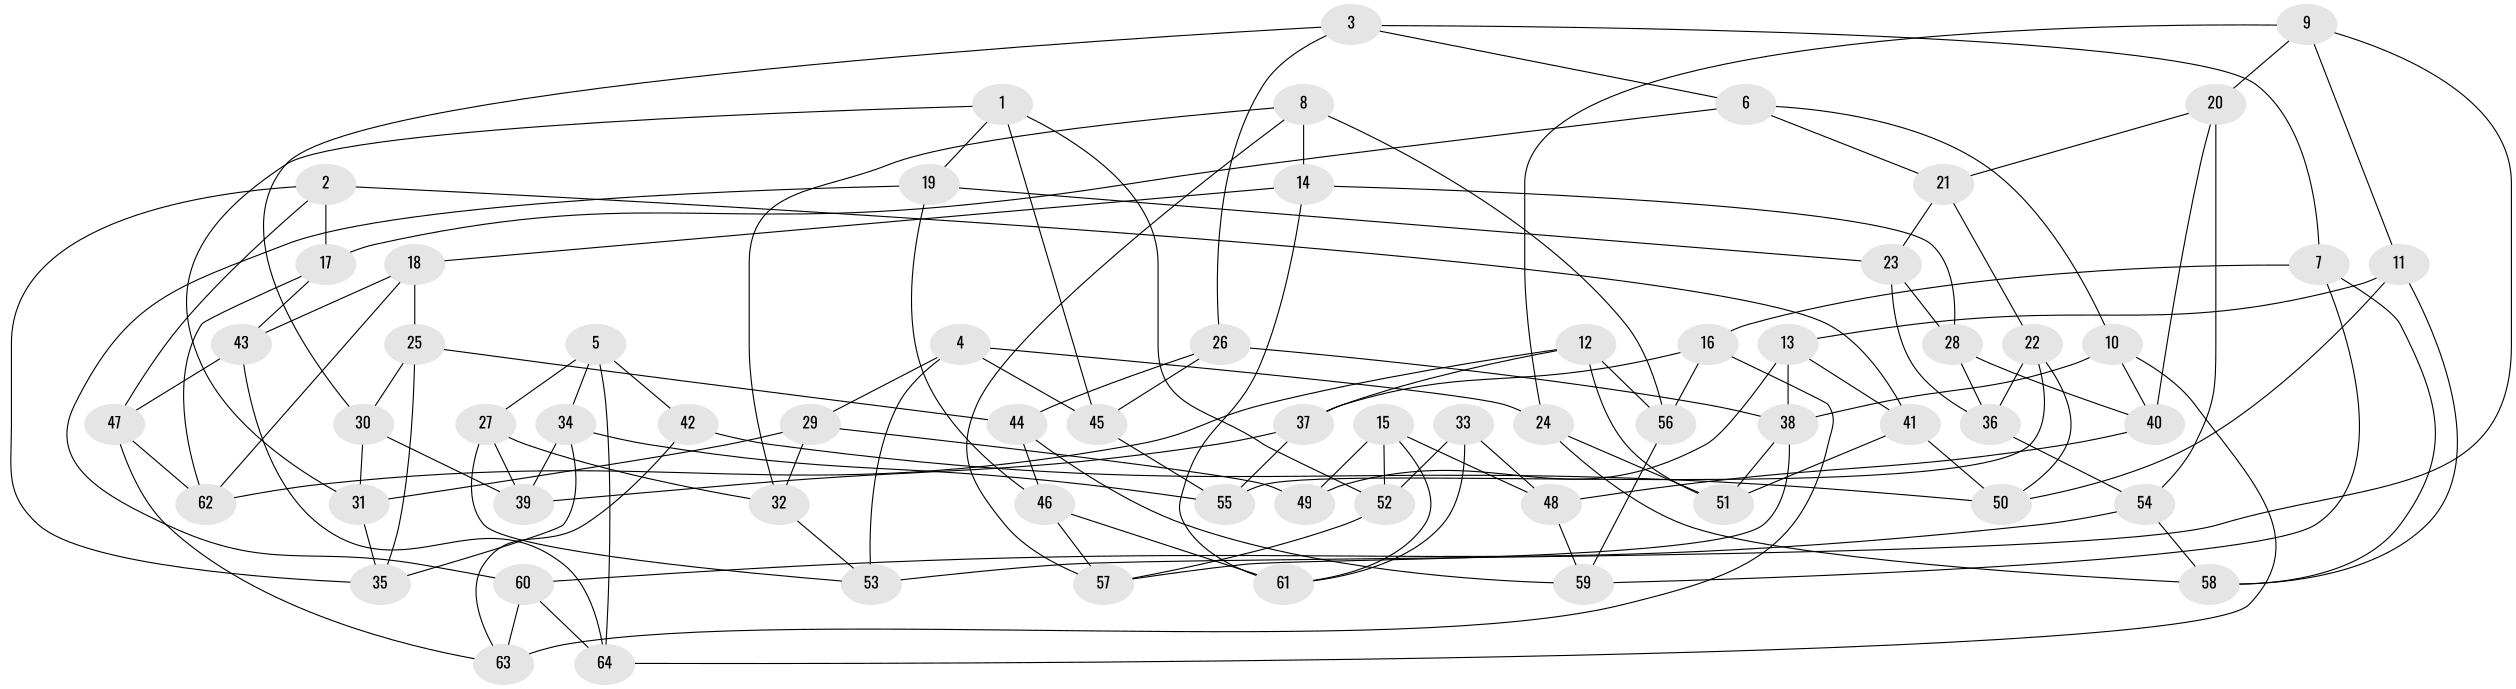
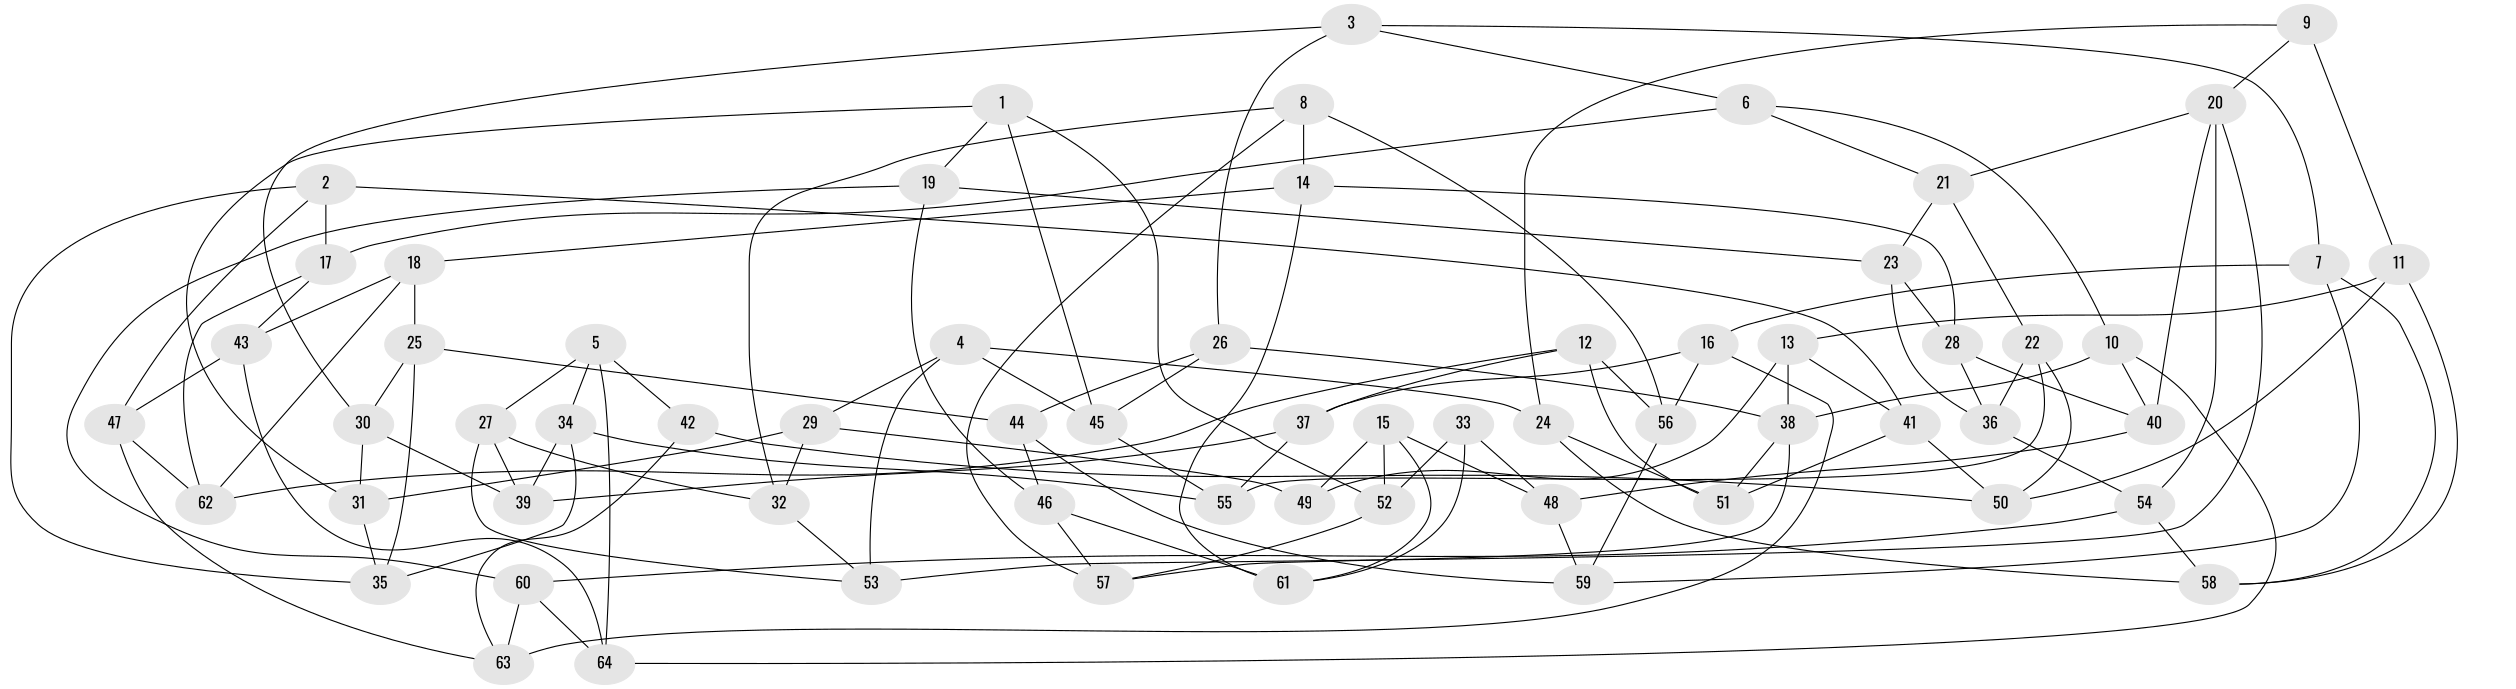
edge "9" -- "53": now "20" -- "53"
